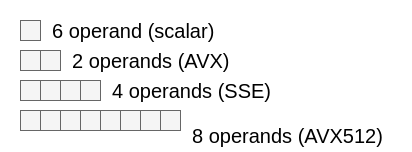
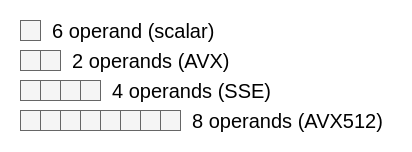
node "8 operands (AVX512)": moved (291, 136) -> (291, 121)
